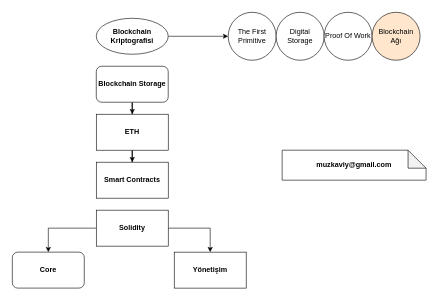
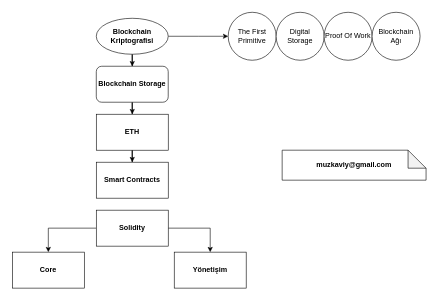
node "Blockchain Ağı": fillcolor #ffe6cc -> #ffffff
edge "Blockchain Kriptografisi" -> "Blockchain Storage": added
node "Core": shape rounded rectangle -> rectangle
